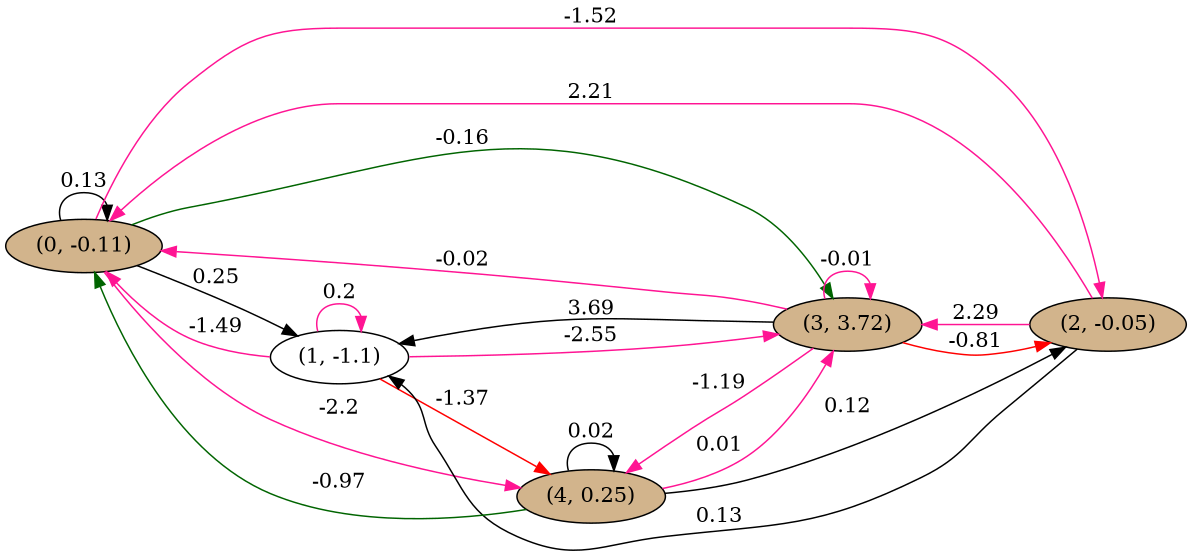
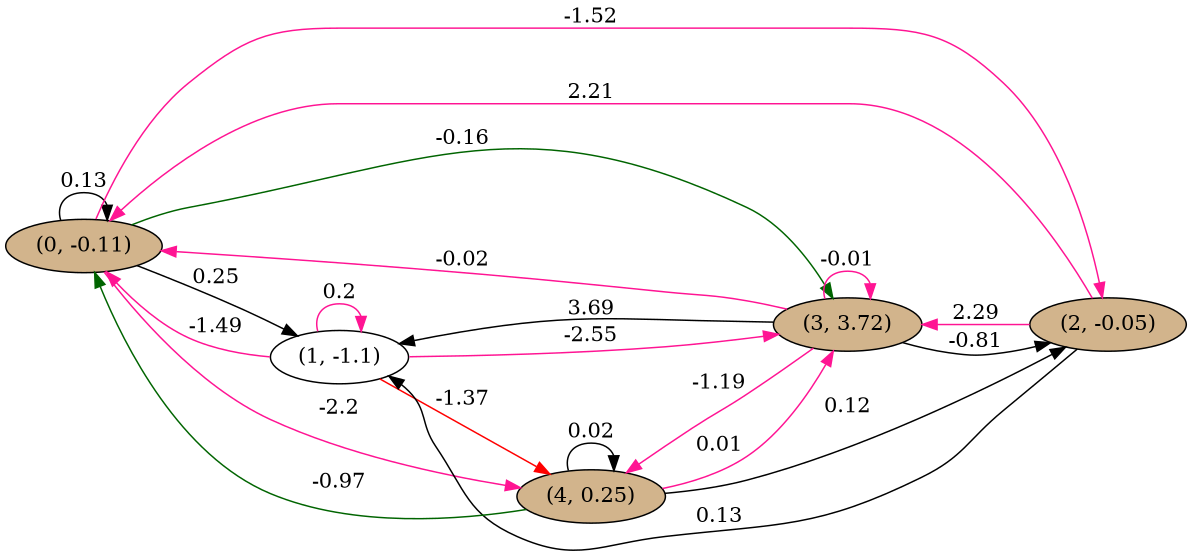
edge "(3, 3.72)" -> "(2, -0.05)": color red -> black
